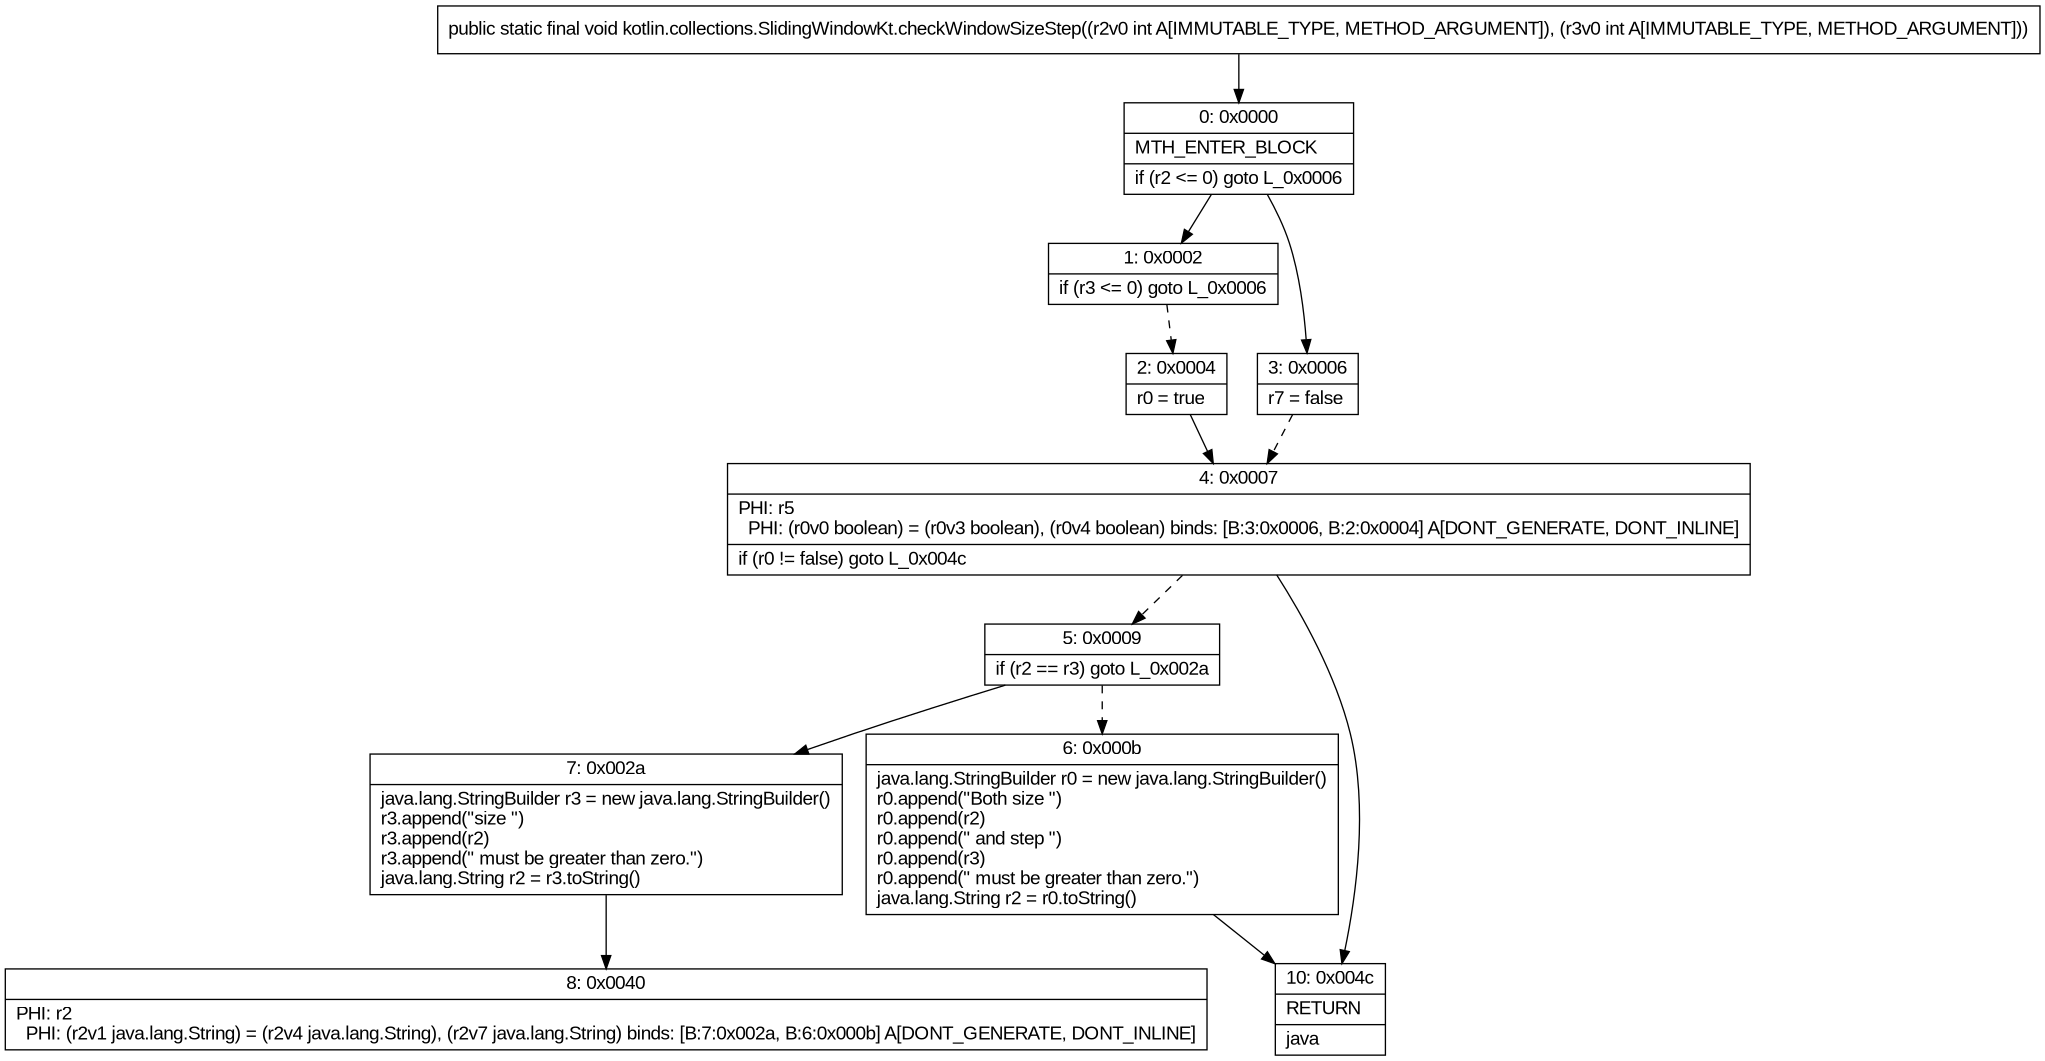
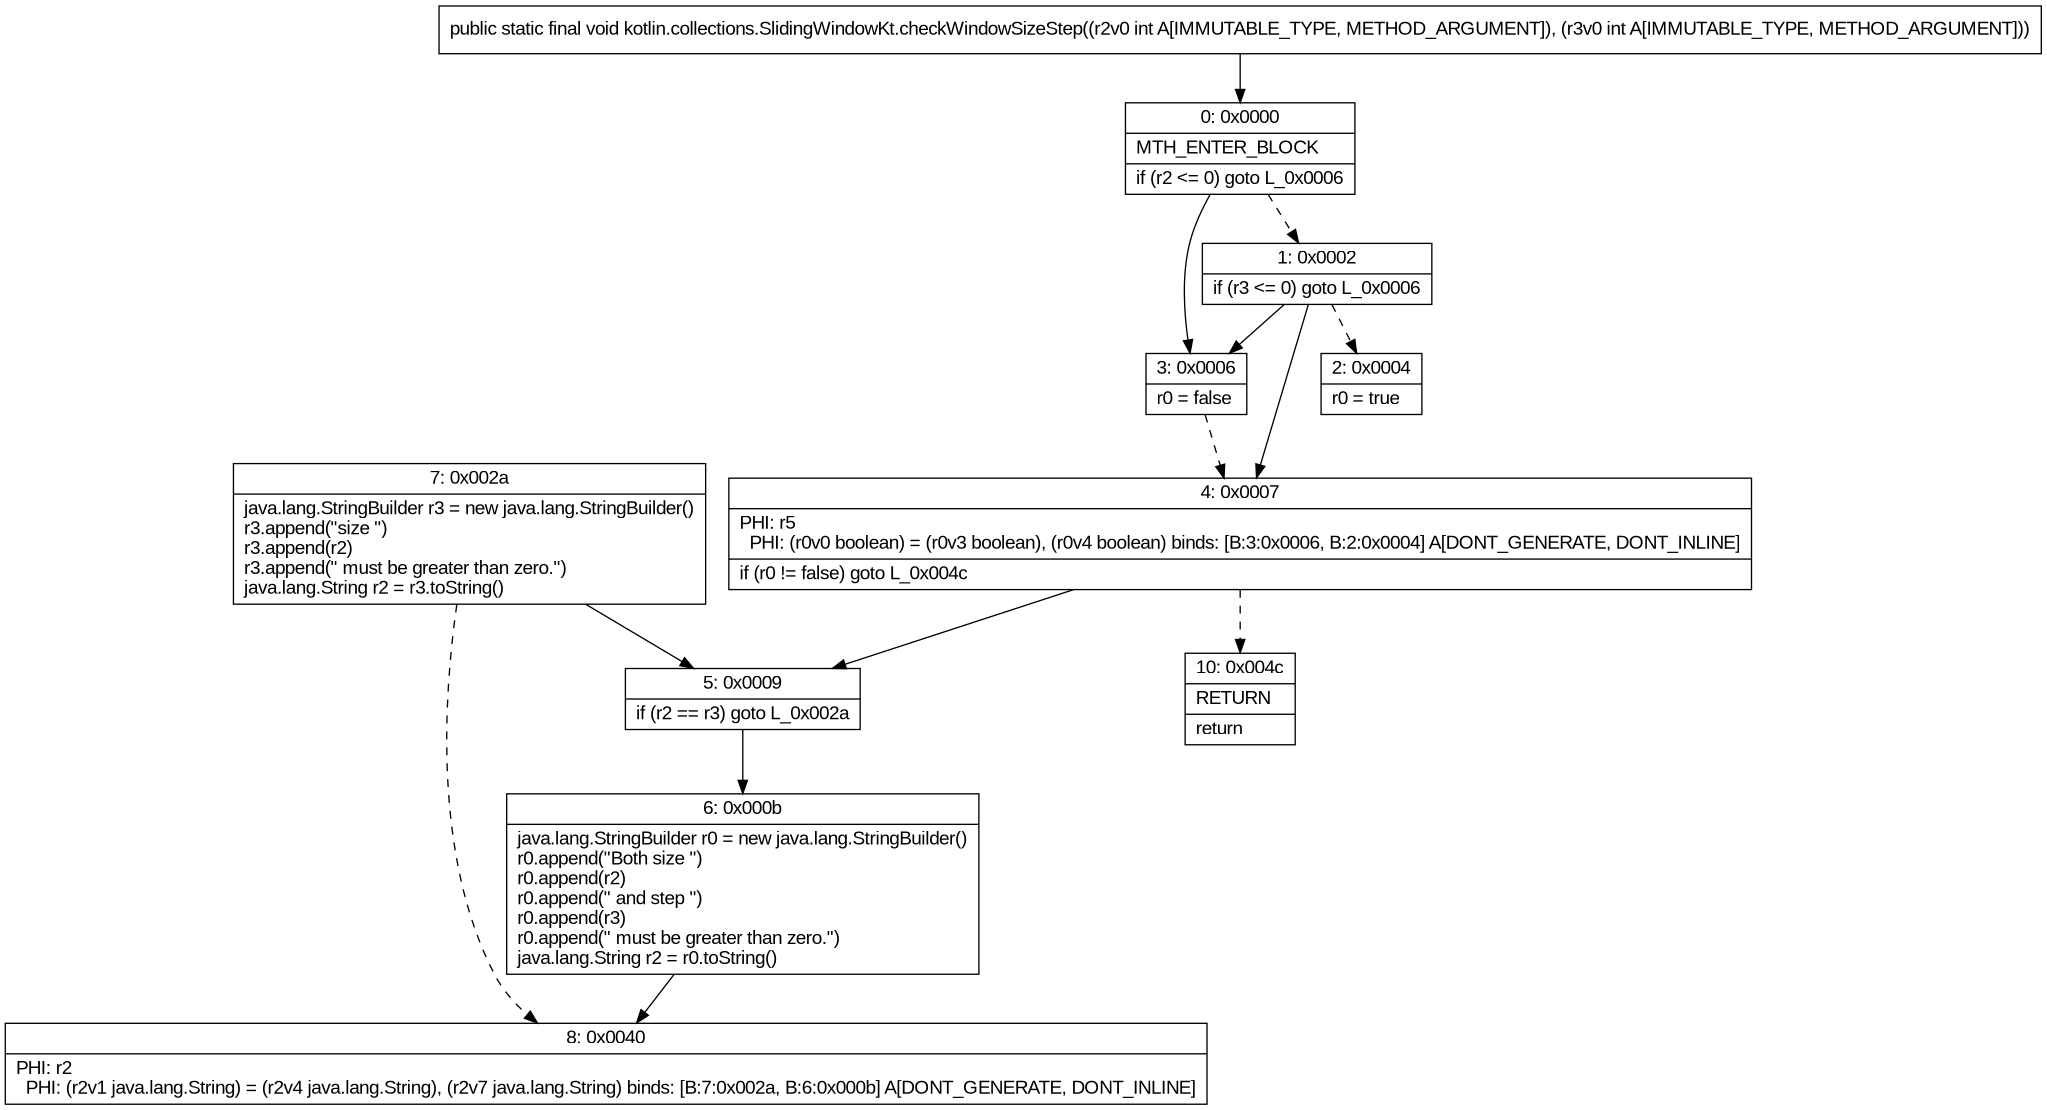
edge "0: 0x0000" -> "1: 0x0002": style solid -> dashed
edge "1: 0x0002" -> "3: 0x0006": added
node "3: 0x0006": text "r7 = false" -> "r0 = false"
edge "2: 0x0004" -> "4: 0x0007": now "1: 0x0002" -> "4: 0x0007"
edge "4: 0x0007" -> "5: 0x0009": style dashed -> solid
edge "5: 0x0009" -> "6: 0x000b": style dashed -> solid
edge "5: 0x0009" -> "7: 0x002a": reversed
edge "4: 0x0007" -> "10: 0x004c": style solid -> dashed
edge "7: 0x002a" -> "8: 0x0040": style solid -> dashed
edge "6: 0x000b" -> "10: 0x004c": now "6: 0x000b" -> "8: 0x0040"
node "10: 0x004c": text "java" -> "return"
